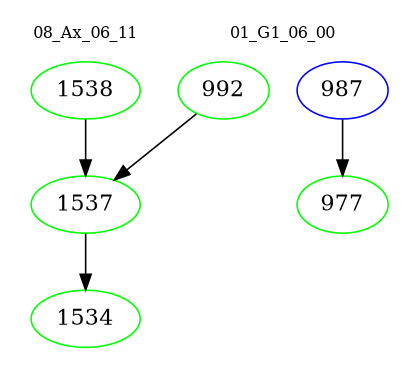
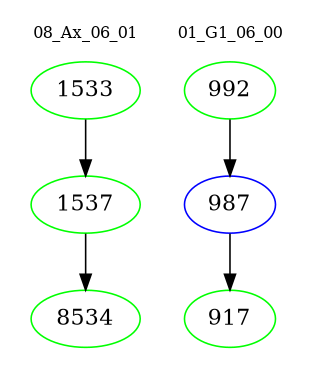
cluster "08_Ax_06_11": label "08_Ax_06_11" -> "08_Ax_06_01"
node "1538": label "1538" -> "1533"
edge "992" -> "1537": now "992" -> "987"
node "977": label "977" -> "917"
node "1534": label "1534" -> "8534"
